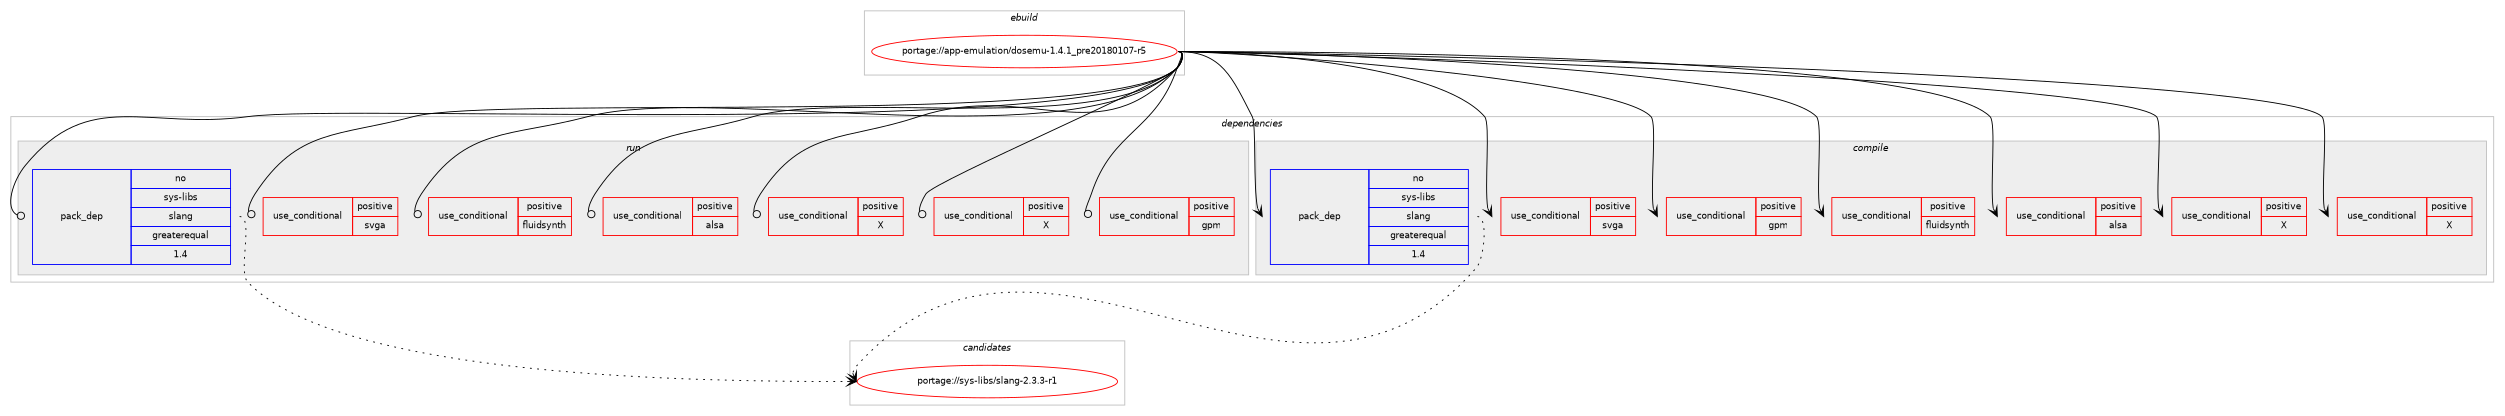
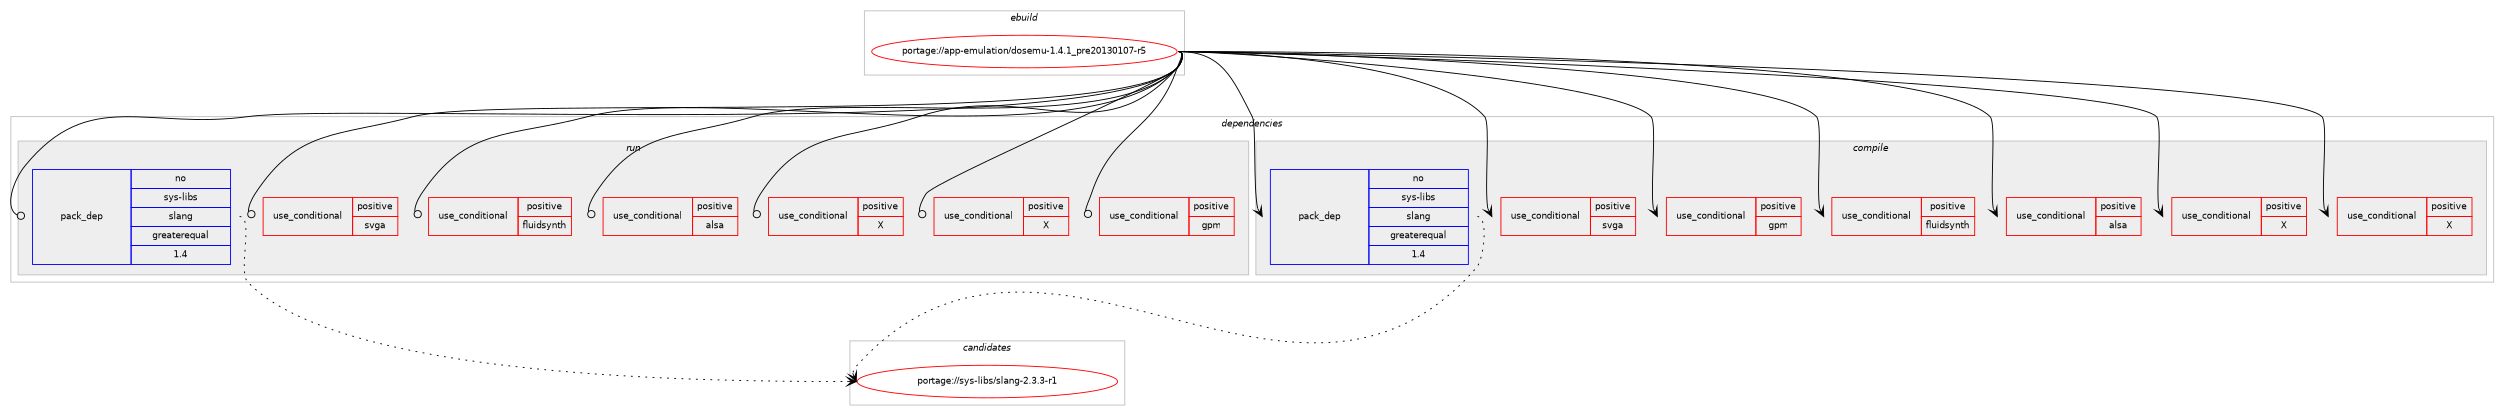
node "portage://app-emulation/dosemu-1.4.1_pre20180107-r5": label "portage://app-emulation/dosemu-1.4.1_pre20180107-r5" -> "portage://app-emulation/dosemu-1.4.1_pre20130107-r5"
